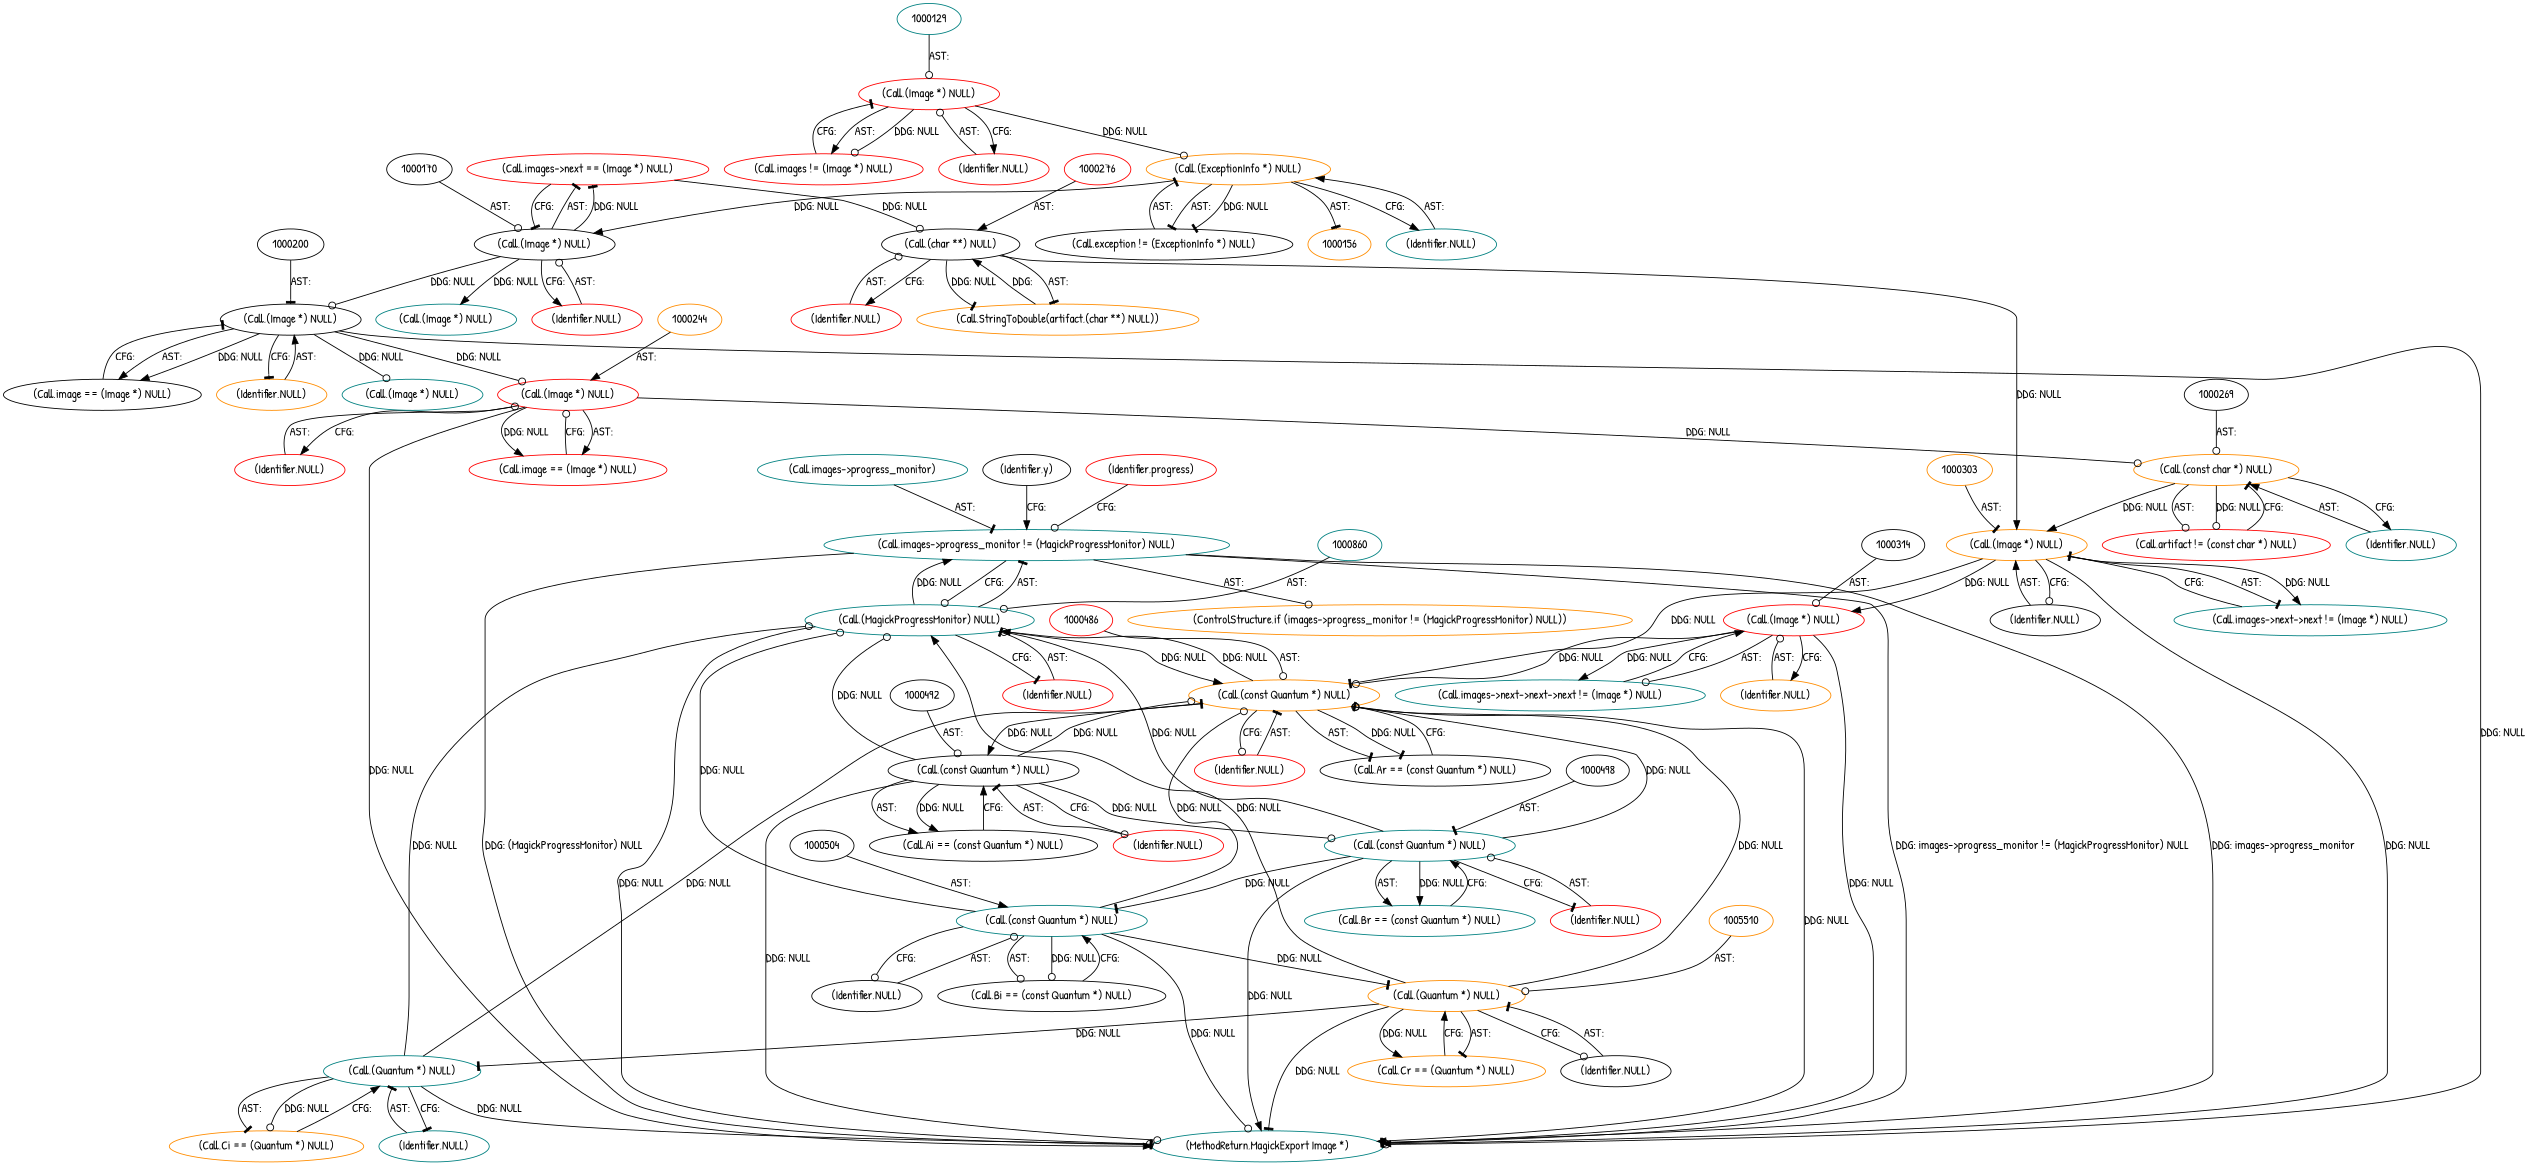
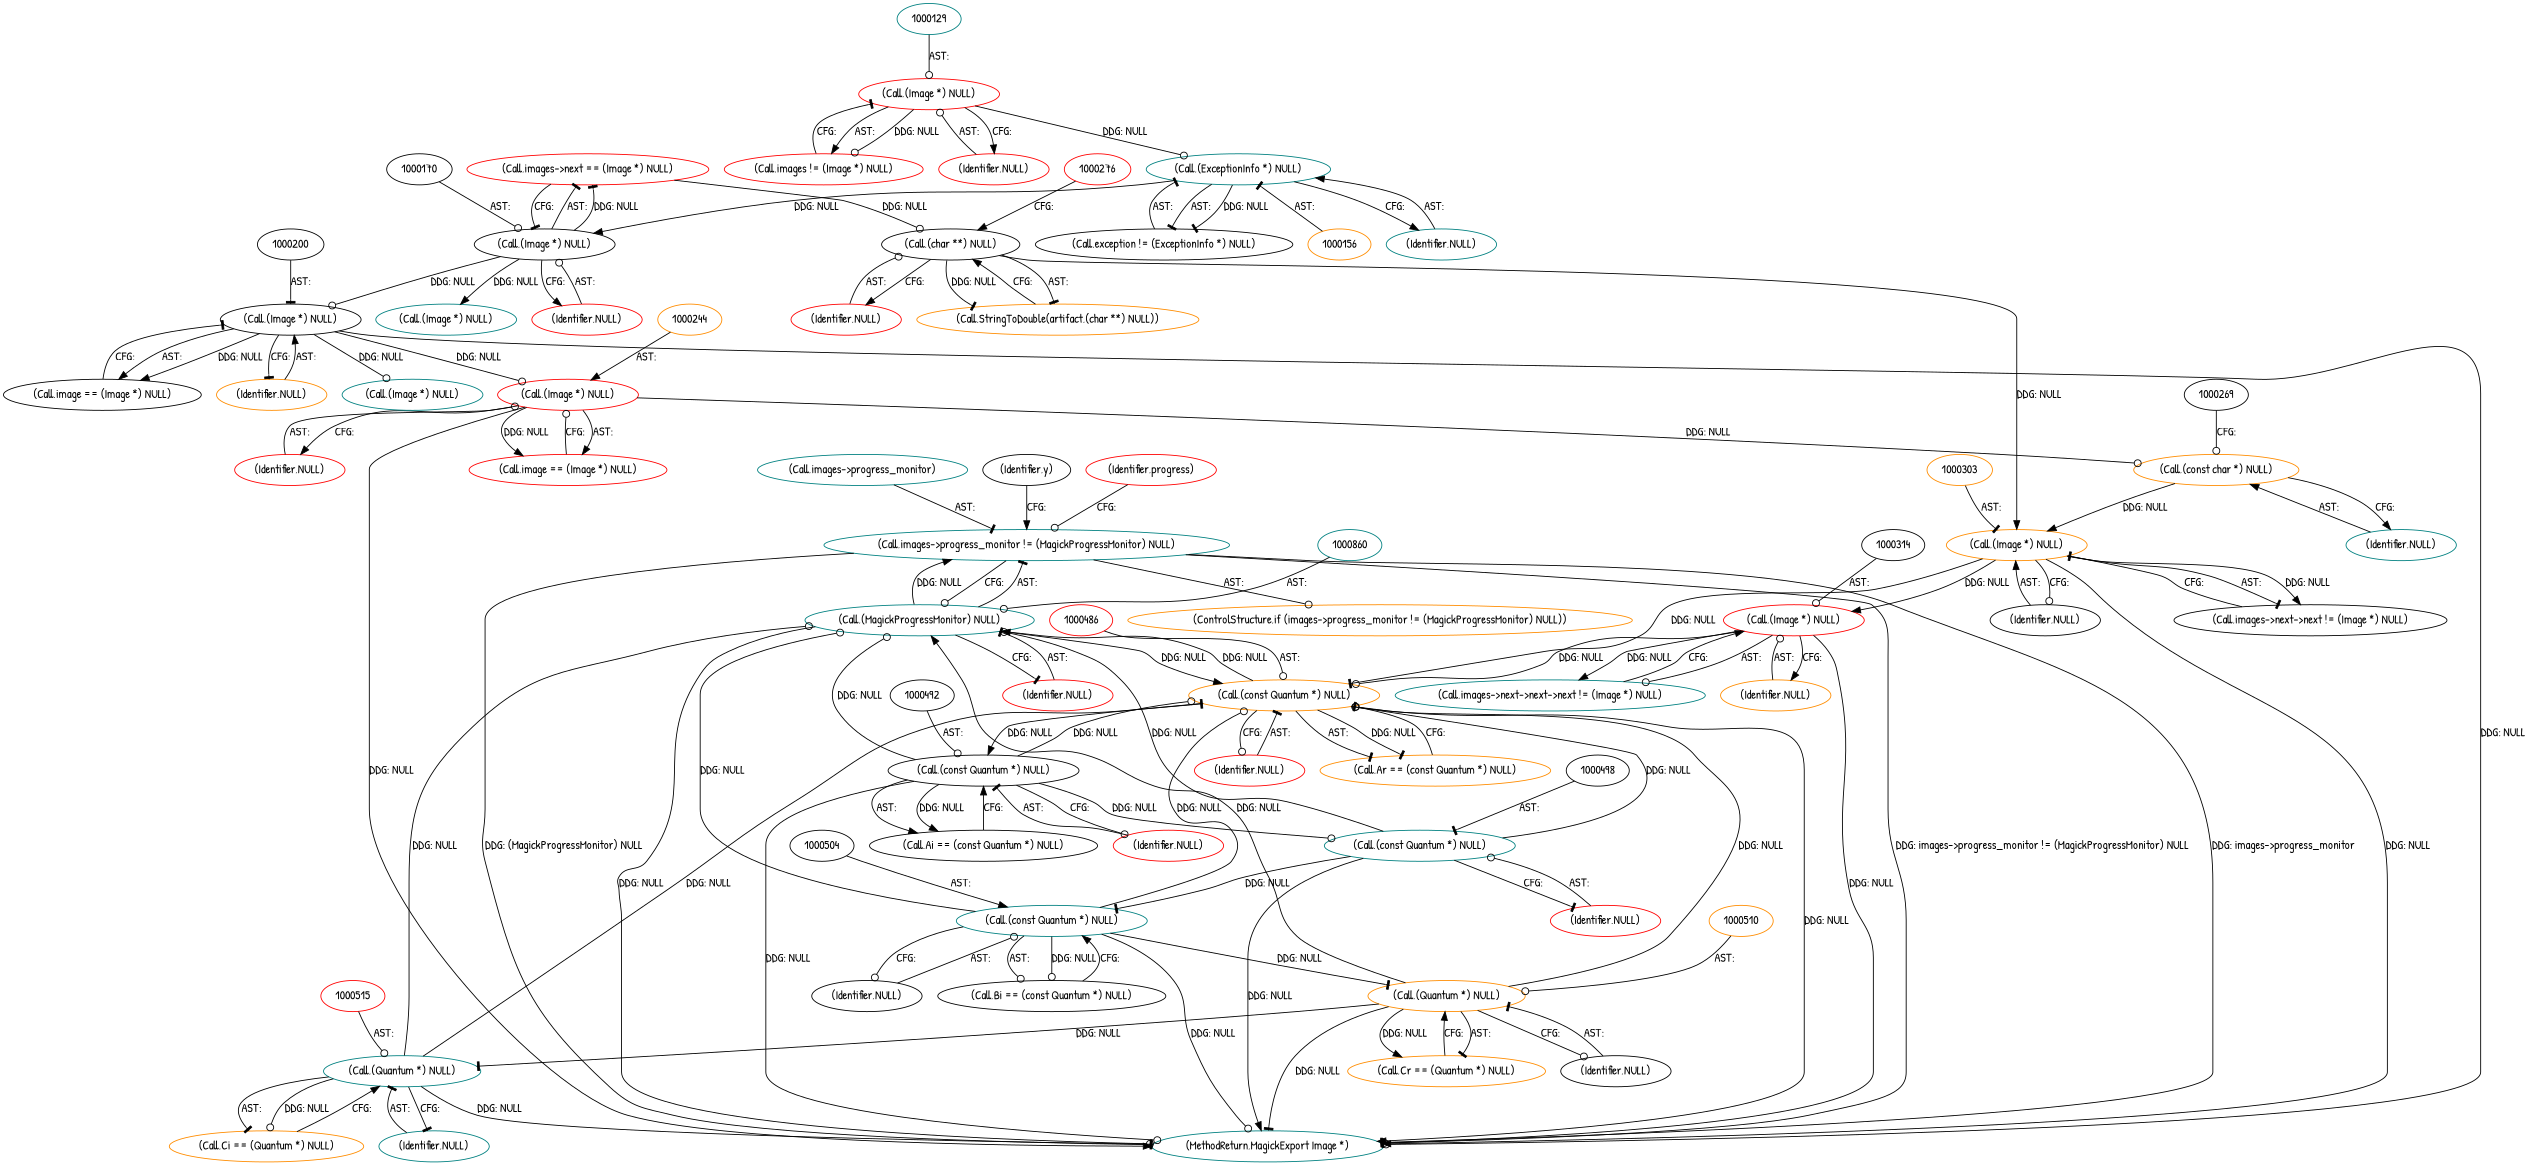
node "(Call,(ExceptionInfo *) NULL)": color darkorange -> teal
edge "(Call,(ExceptionInfo *) NULL)" -> "1000156": reversed
edge "1000276" -> "(Call,(char **) NULL)": label "AST: " -> "CFG: "
edge "(Call,StringToDouble(artifact,(char **) NULL))" -> "(Call,(char **) NULL)": label "DDG: " -> "CFG: "
edge "1000269" -> "(Call,(const char *) NULL)": label "AST: " -> "CFG: "
node "(Call,artifact != (const char *) NULL)": removed
node "(Call,images->next->next != (Image *) NULL)": color teal -> black
node "(Call,Ar == (const Quantum *) NULL)": color black -> darkorange
node "(Call,Br == (const Quantum *) NULL)": removed
node "1005510": label "1005510" -> "1000510"
node "1000515": added
